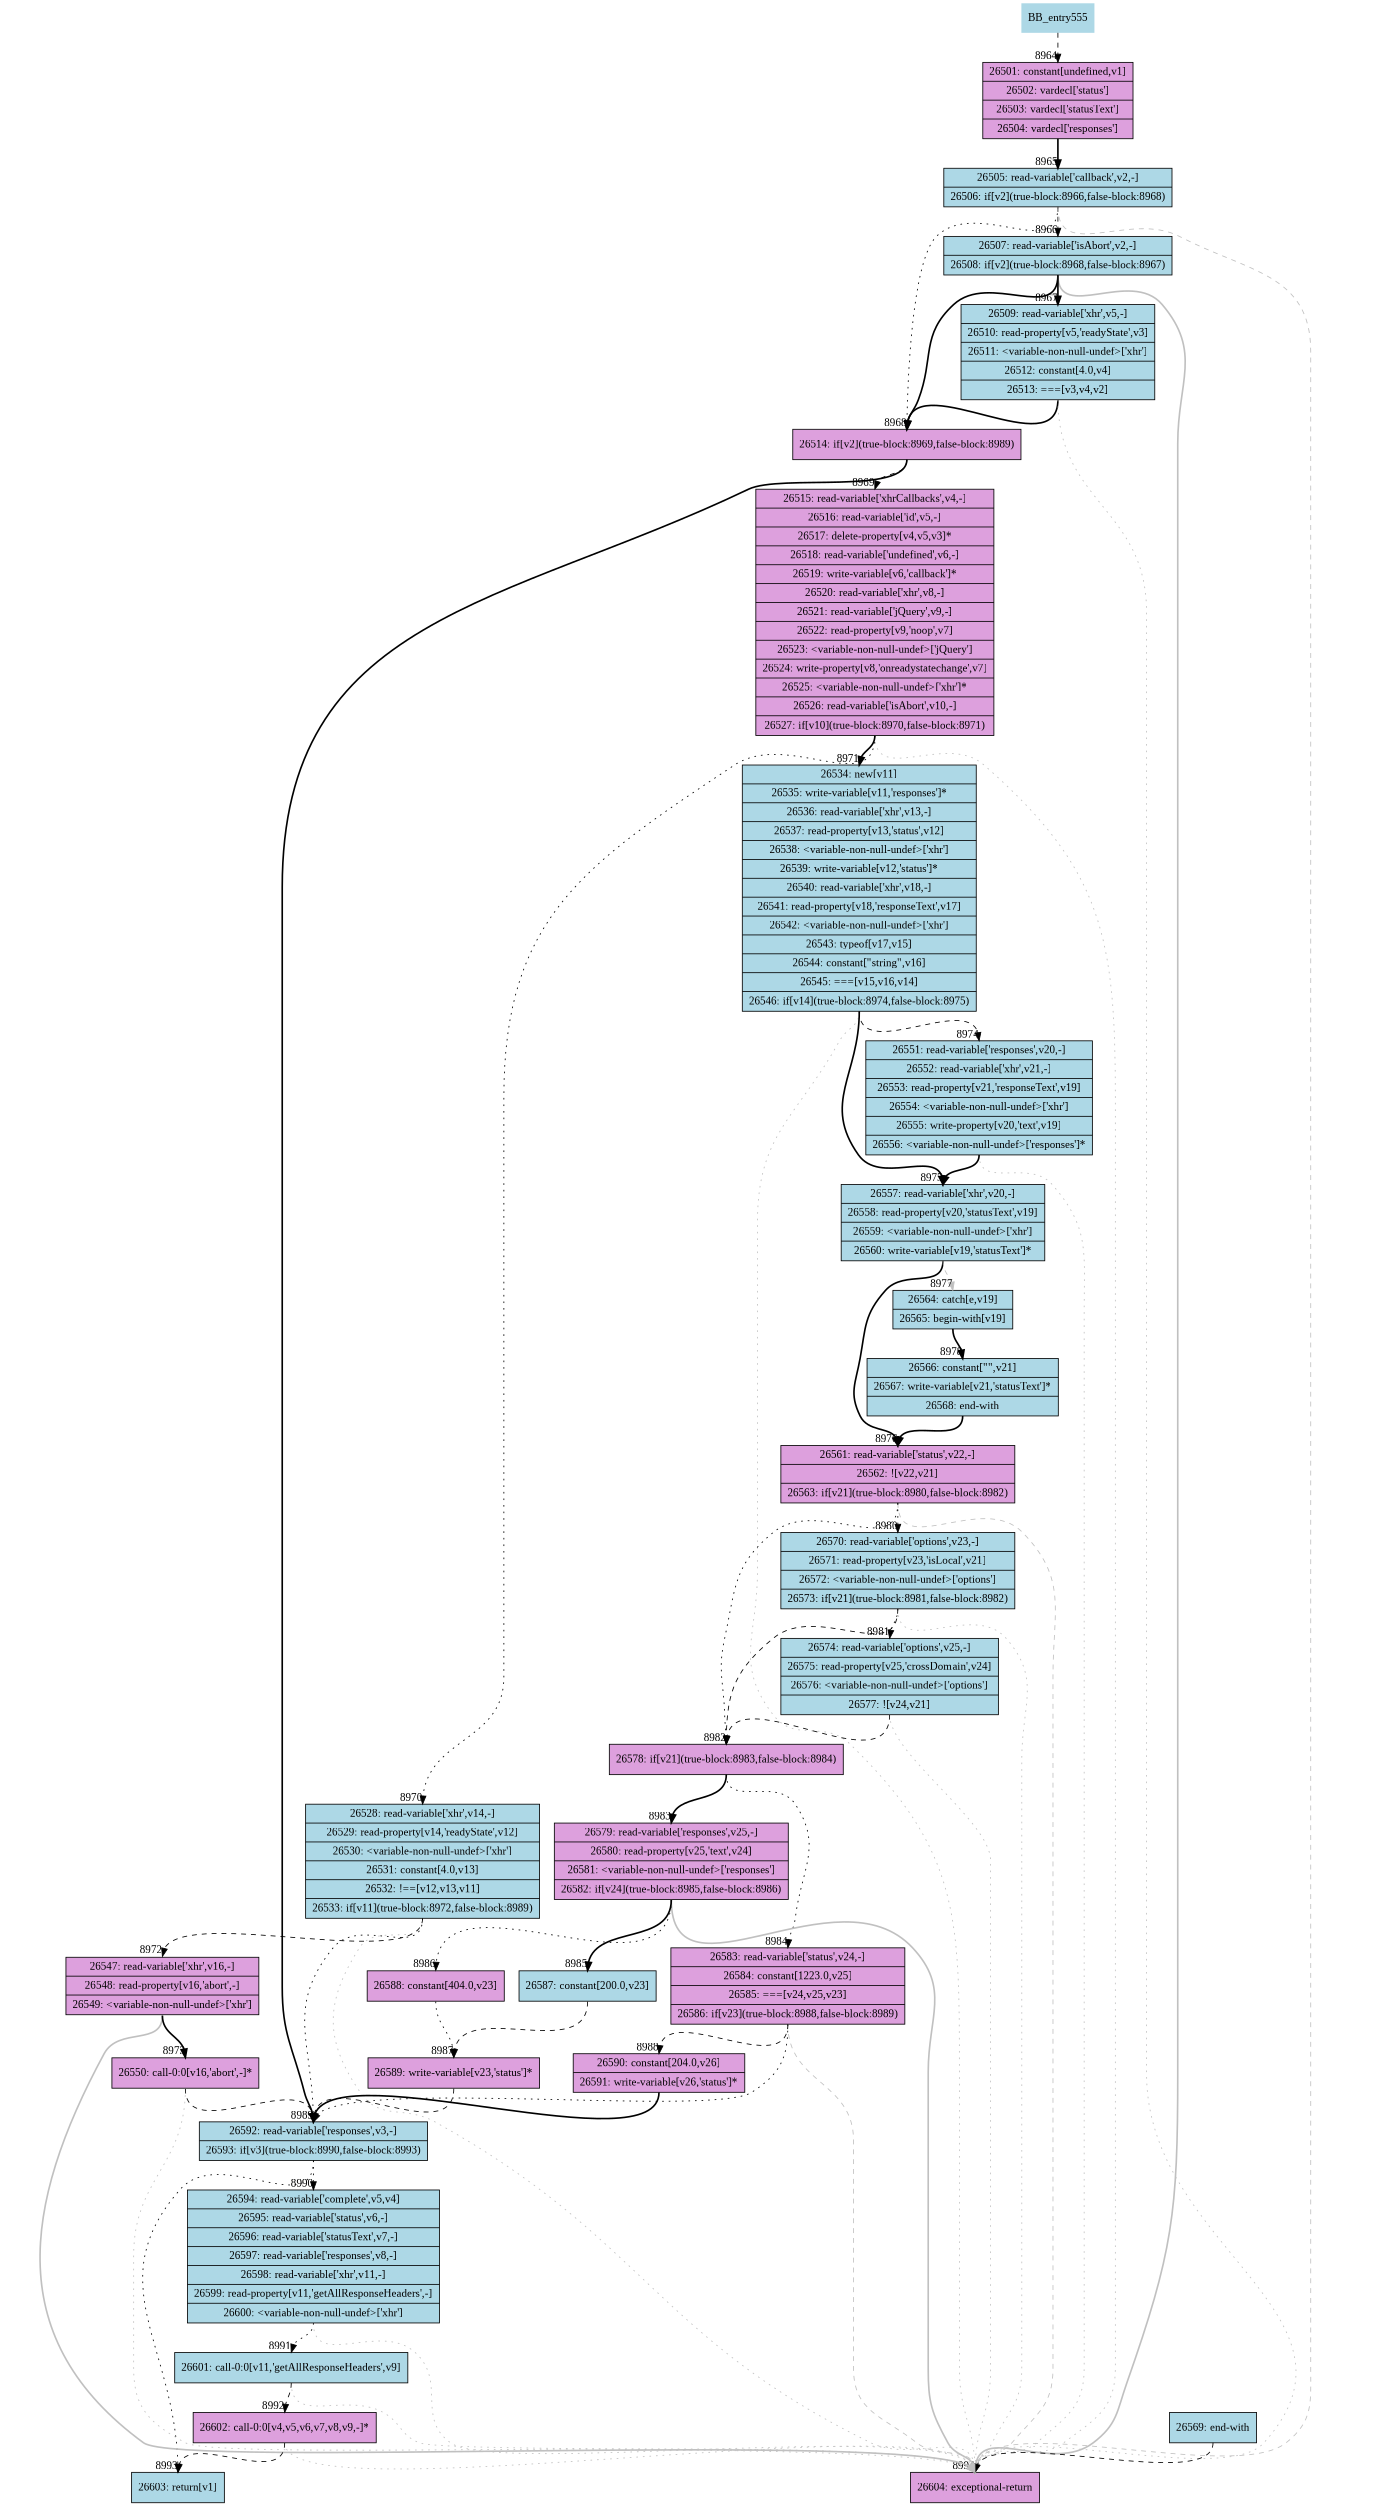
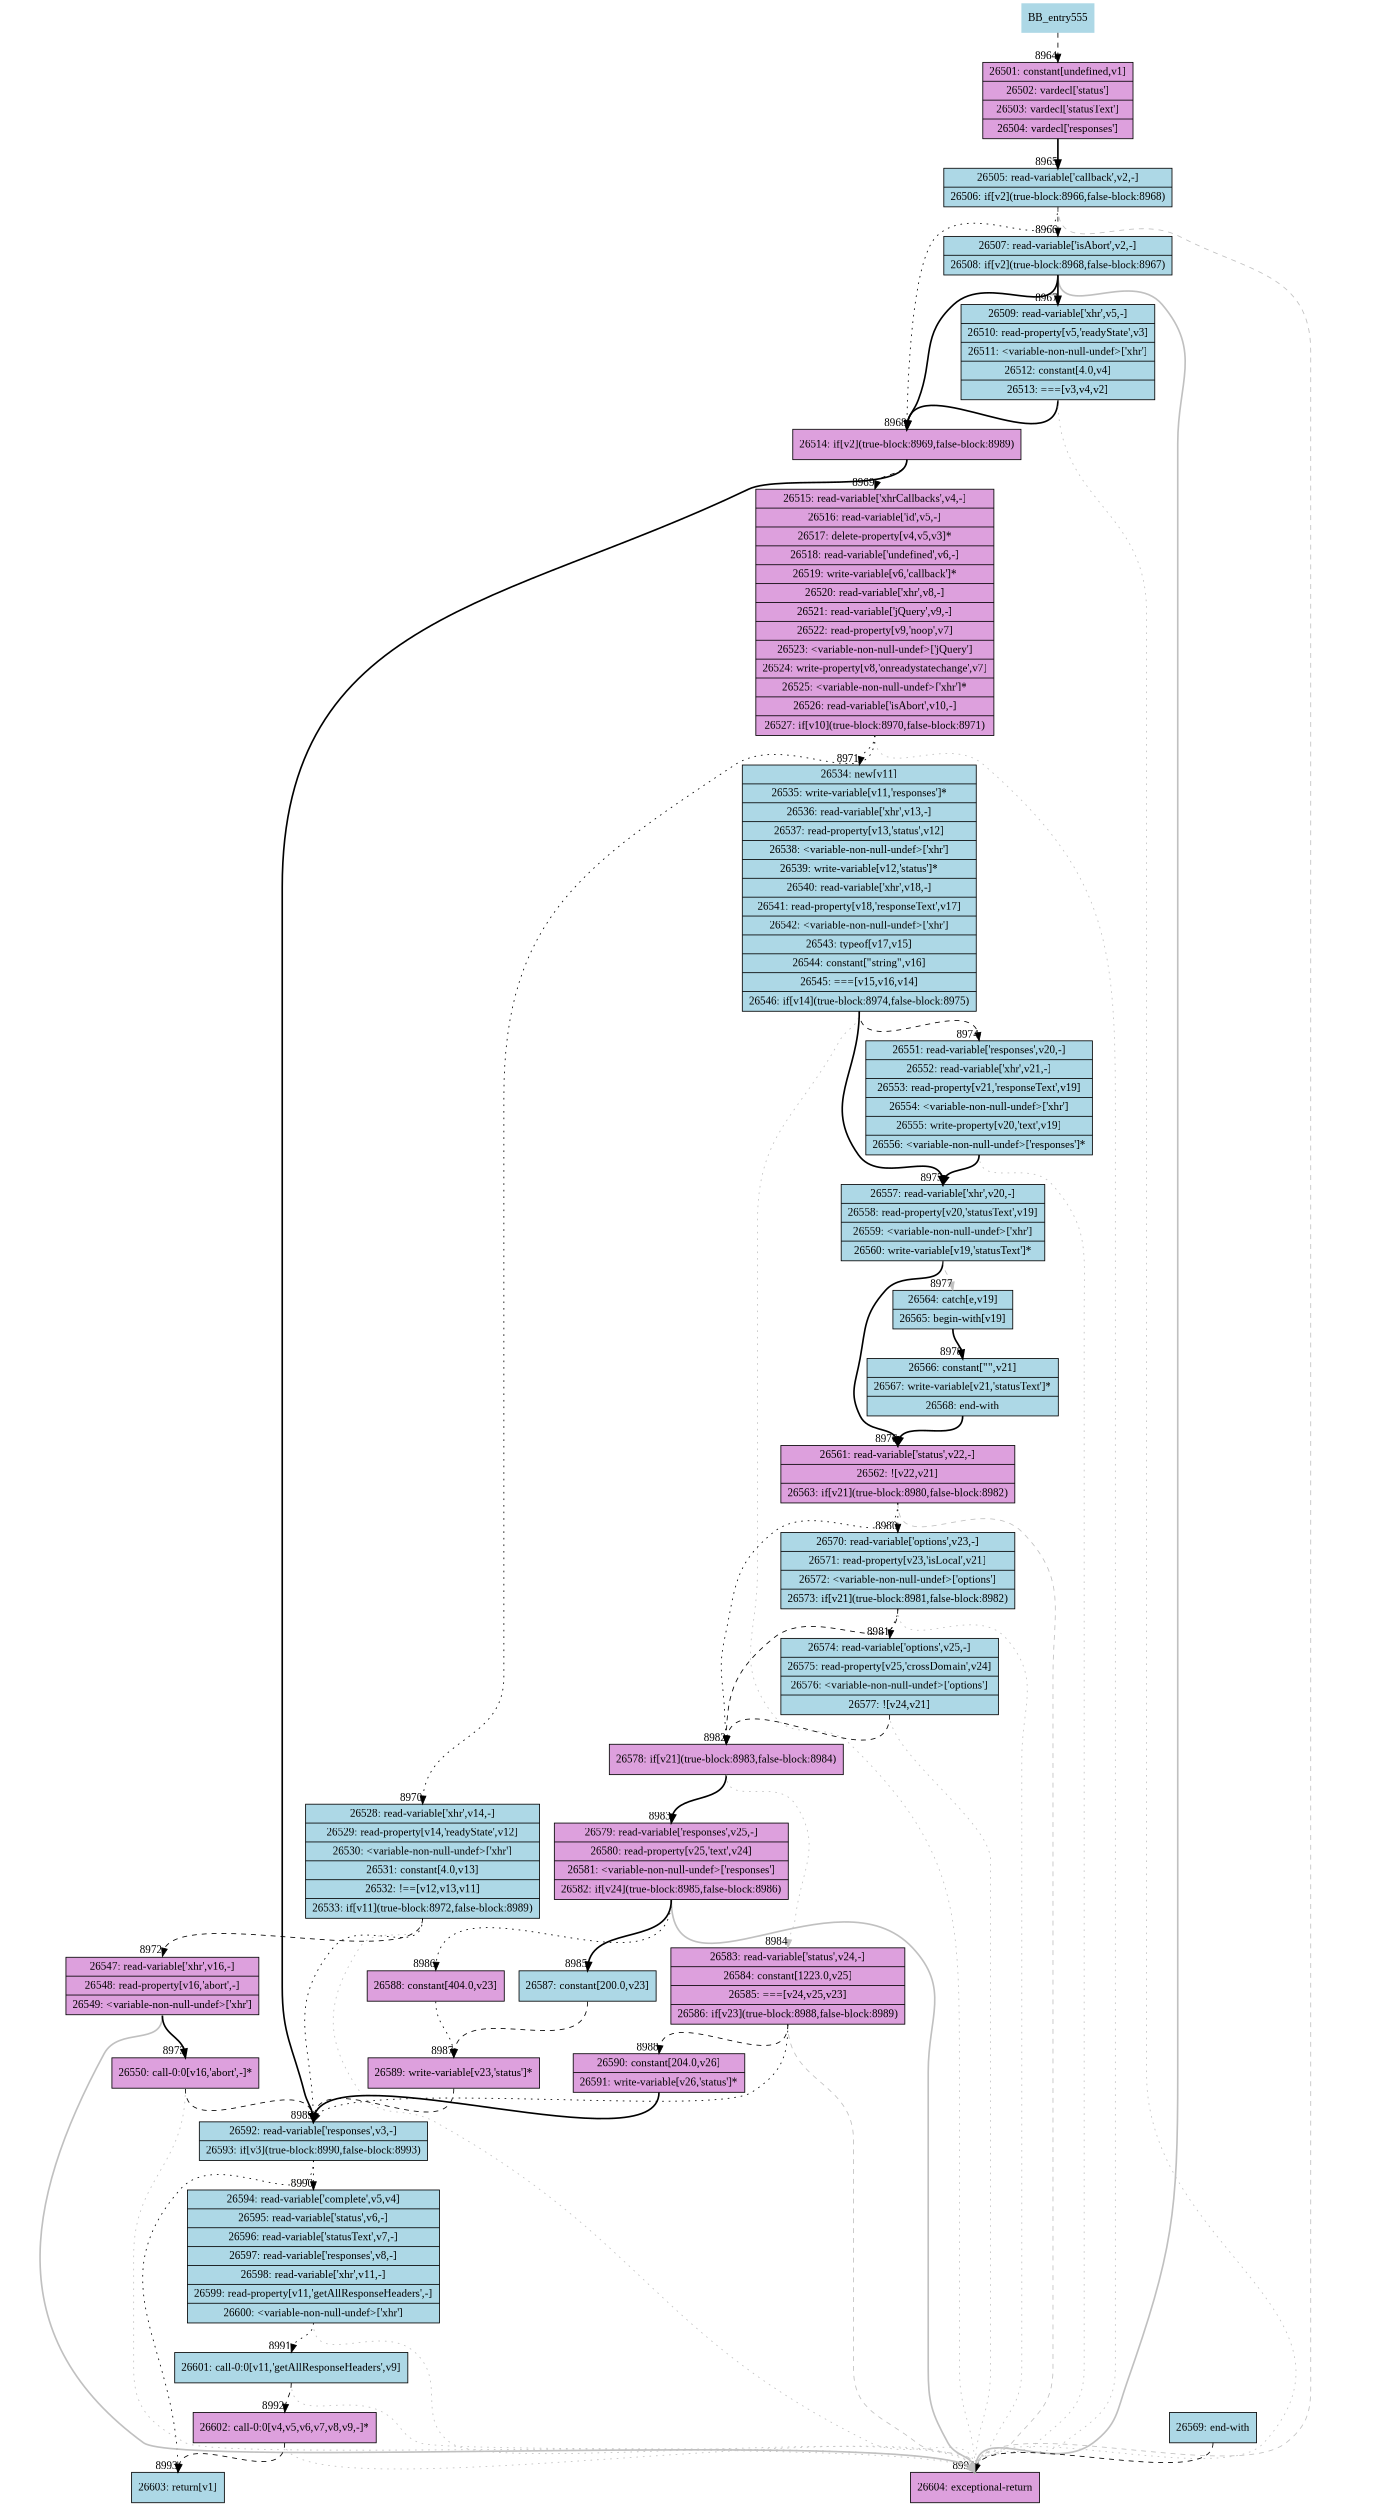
edge "26515: read-variable['xhrCallbacks',v4,-]" -> "26534: new[v11]": style bold -> dotted
edge "26578: if[v21](true-block:8983,false-block:8984)" -> "26583: read-variable['status',v24,-]": color black -> gray
